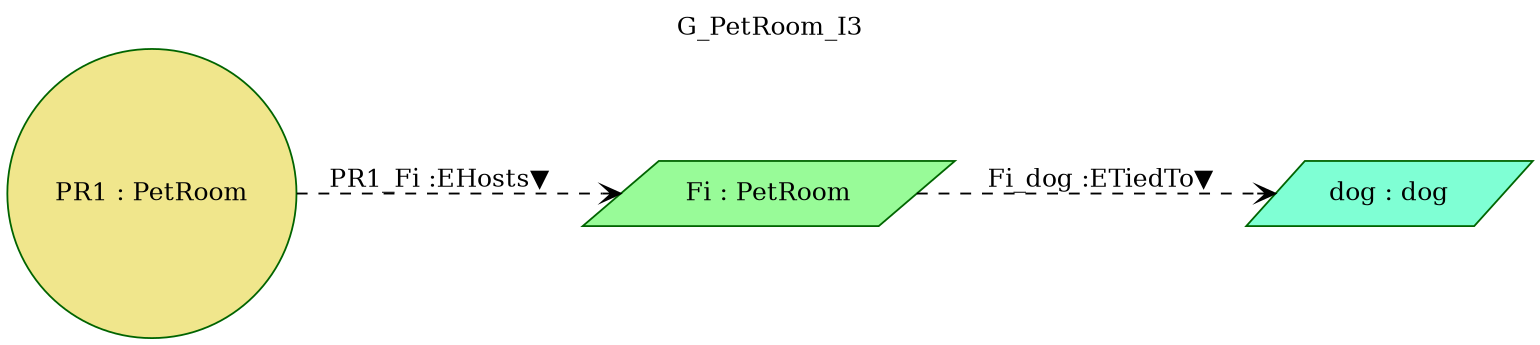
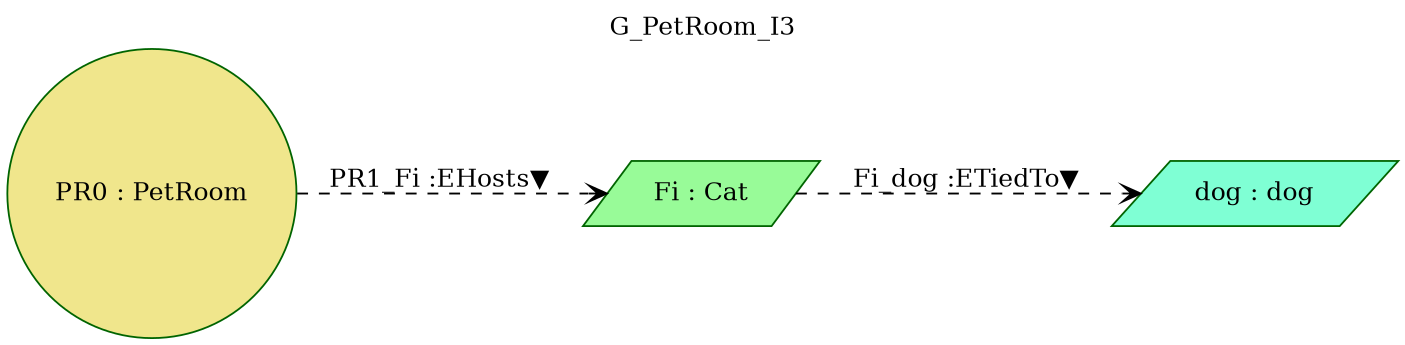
node "PR1 : PetRoom": label "PR1 : PetRoom" -> "PR0 : PetRoom"
node "Fi : PetRoom": label "Fi : PetRoom" -> "Fi : Cat"
